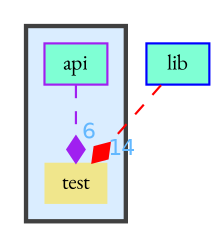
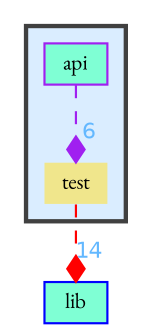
edge "lib" -> "test": reversed
